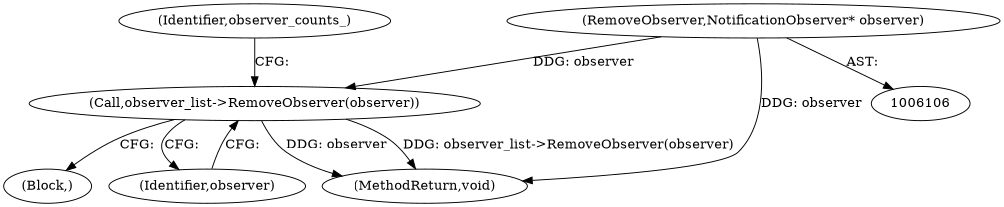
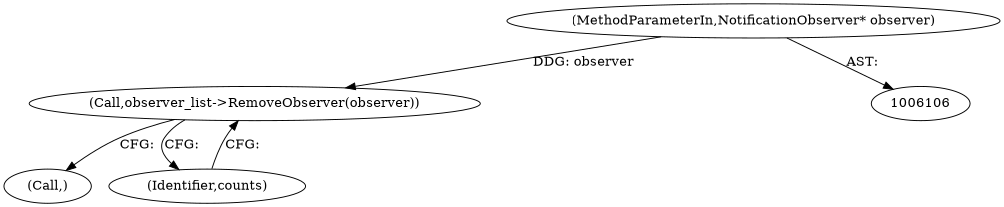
node "(Identifier,observer_counts_)": removed
node "(RemoveObserver,NotificationObserver* observer)": label "(RemoveObserver,NotificationObserver* observer)" -> "(MethodParameterIn,NotificationObserver* observer)"
node "(Block,)": label "(Block,)" -> "(Call,)"
node "(Identifier,observer)": label "(Identifier,observer)" -> "(Identifier,counts)"
node "(MethodReturn,void)": removed
